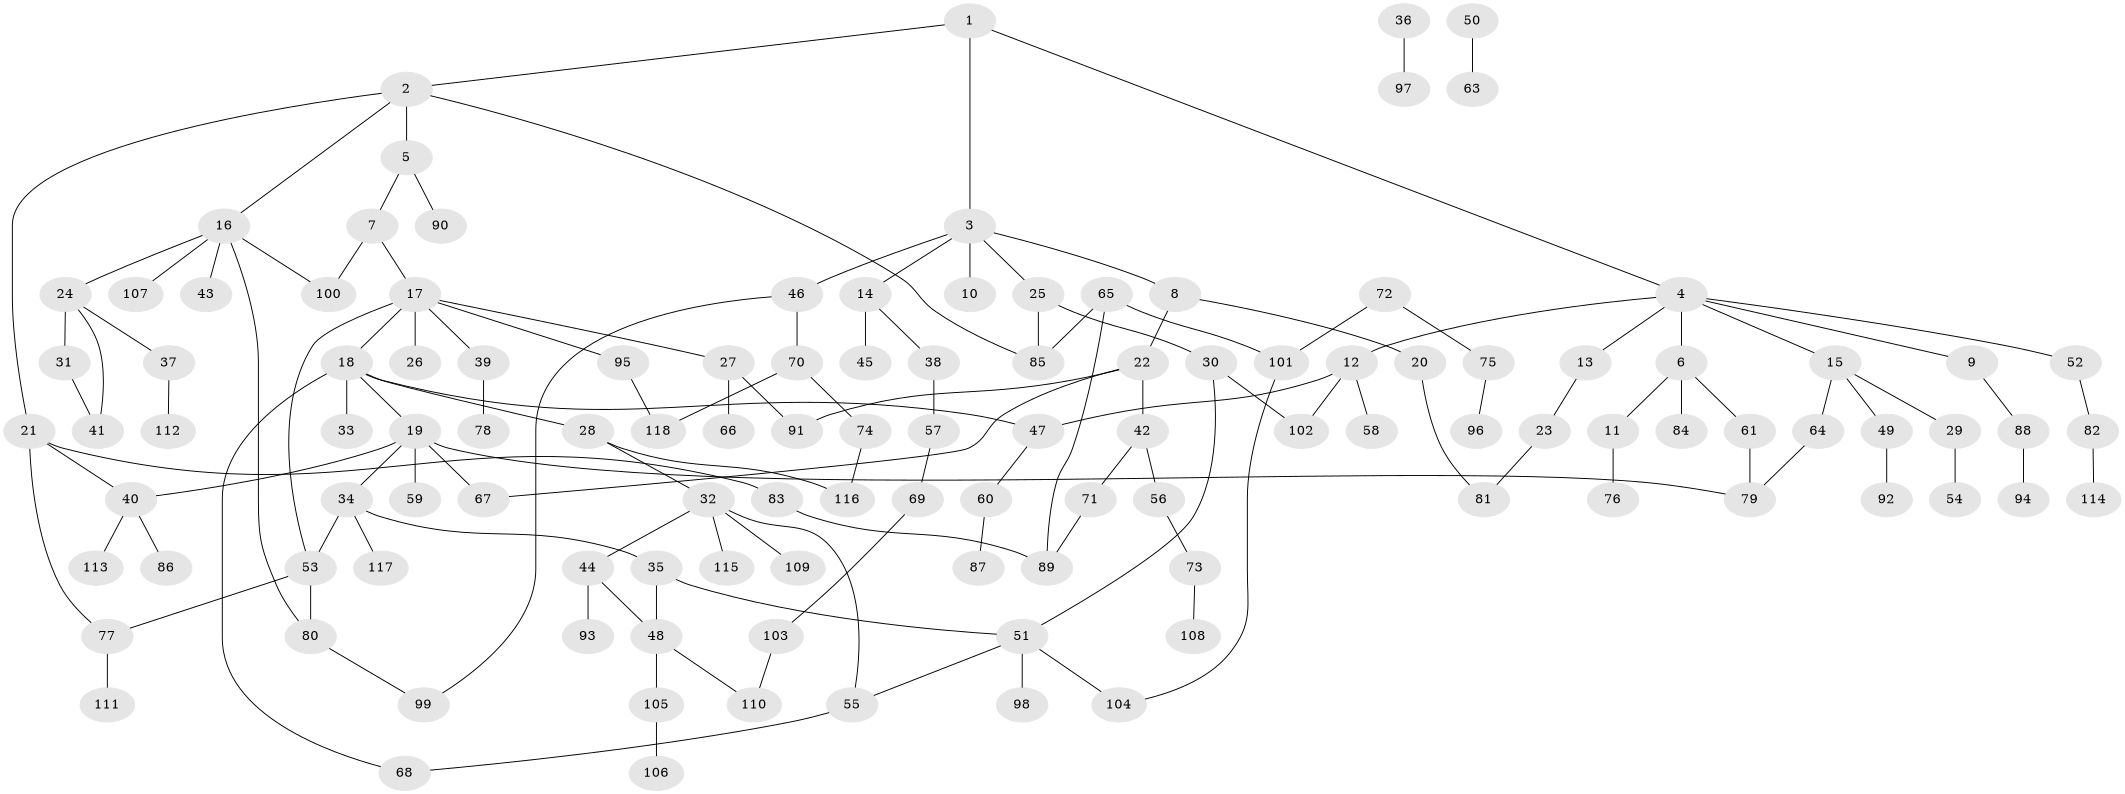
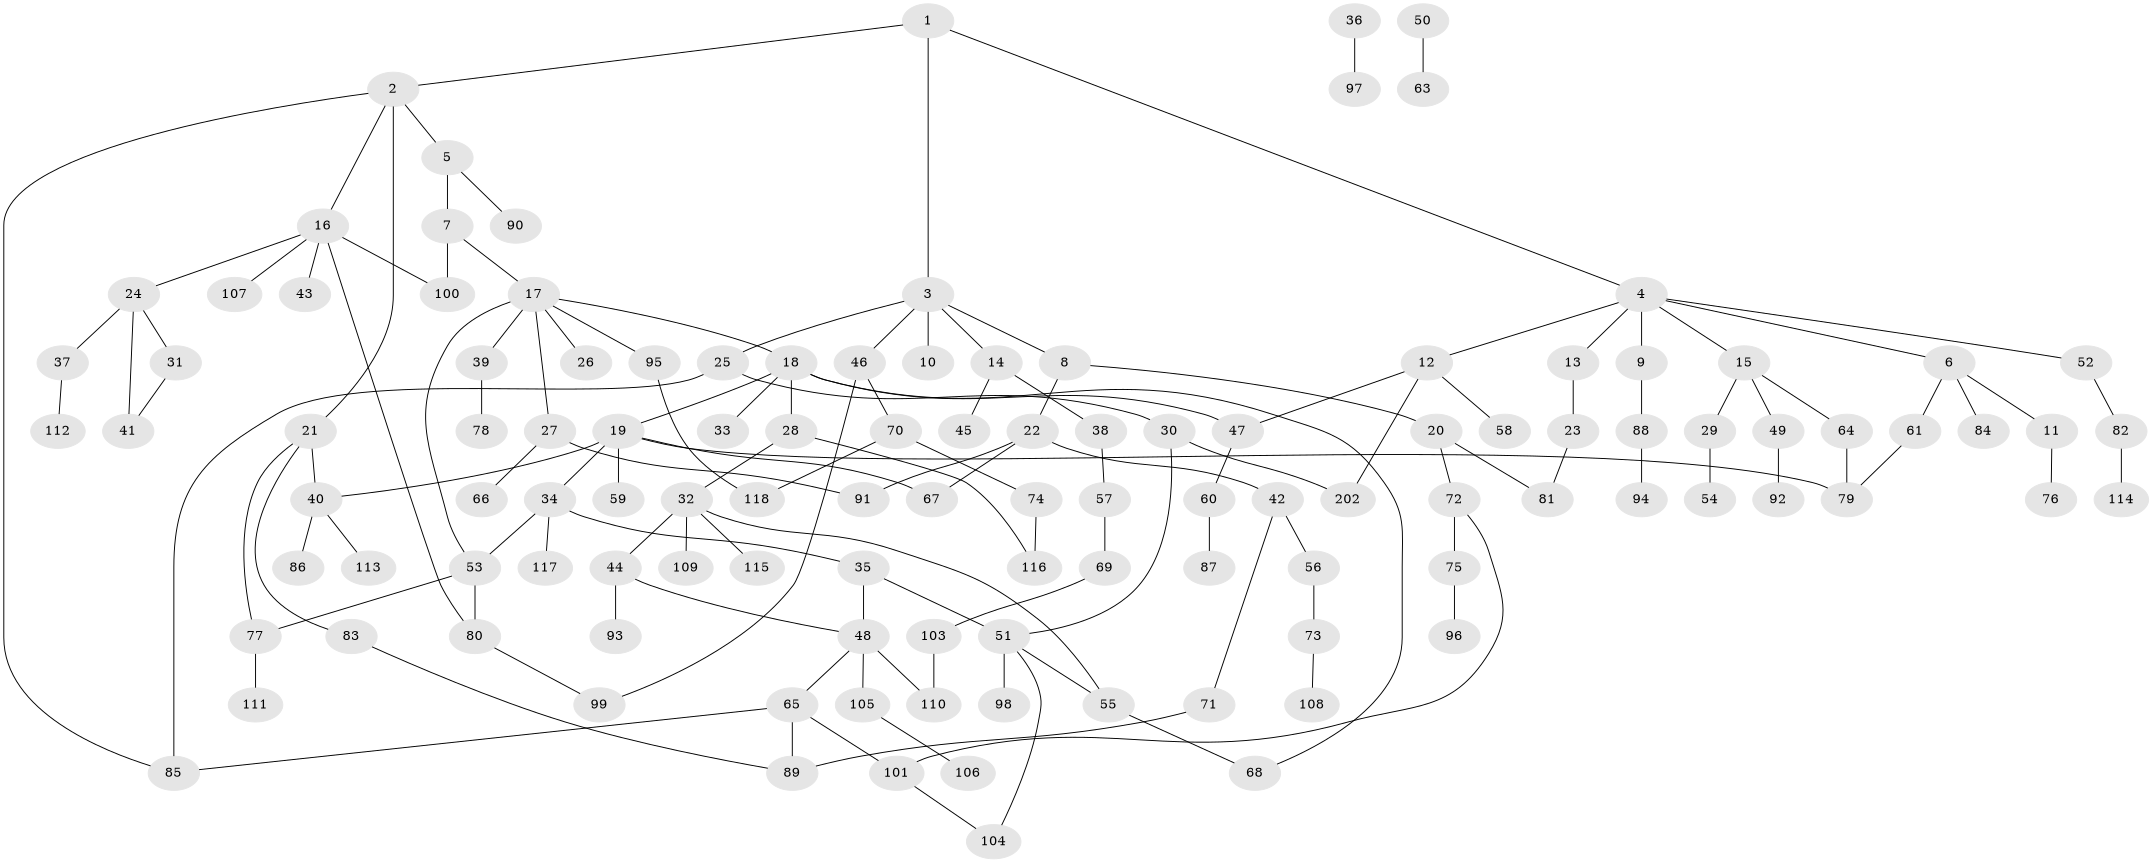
node "102": label "102" -> "202"
edge "20" -- "72": added
edge "48" -- "65": added
